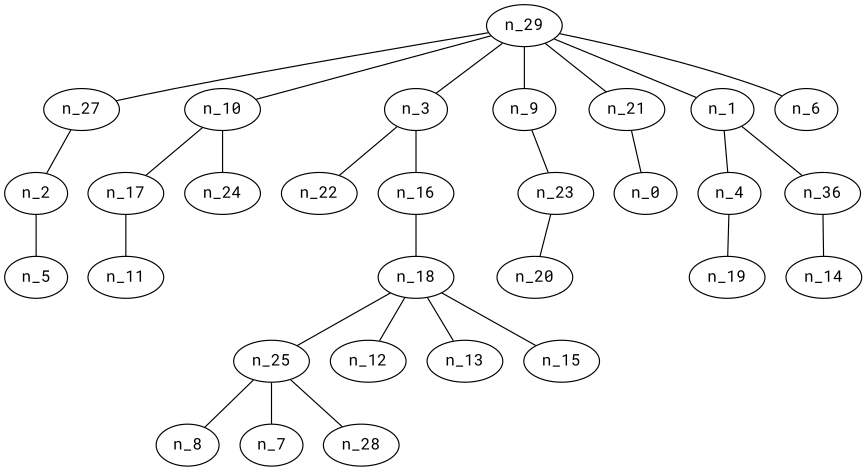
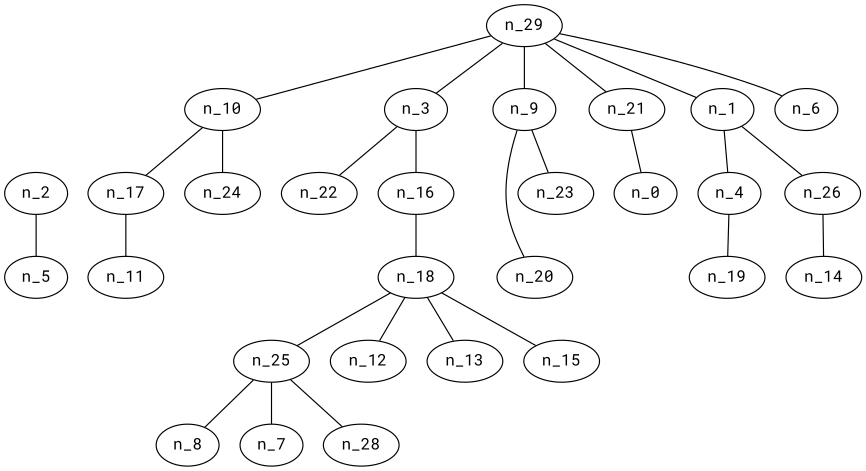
node "n_27": removed
node "n_36": label "n_36" -> "n_26"
edge "n_23" -- "n_20": now "n_9" -- "n_20"
